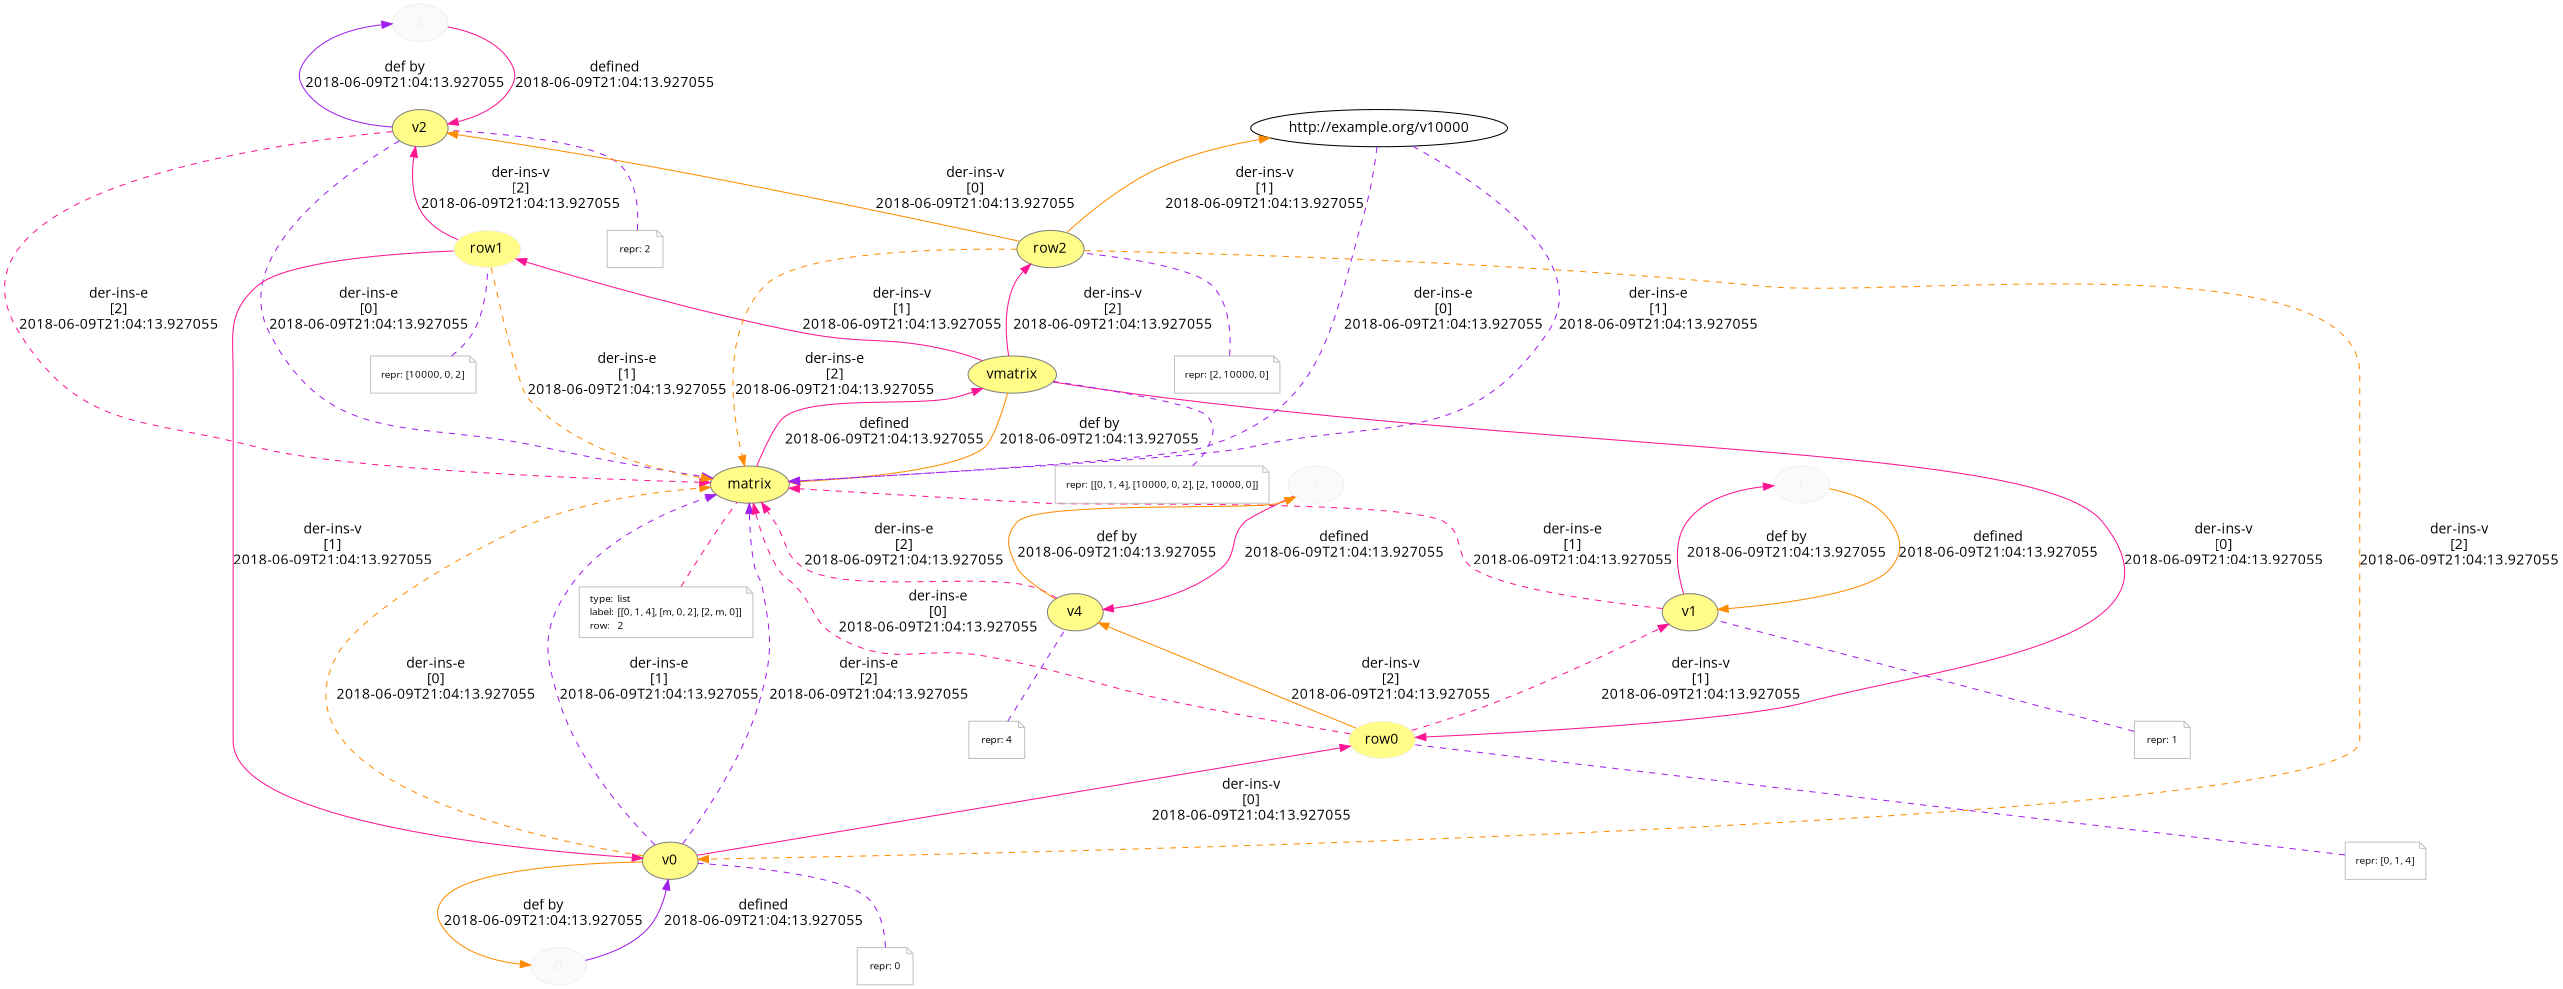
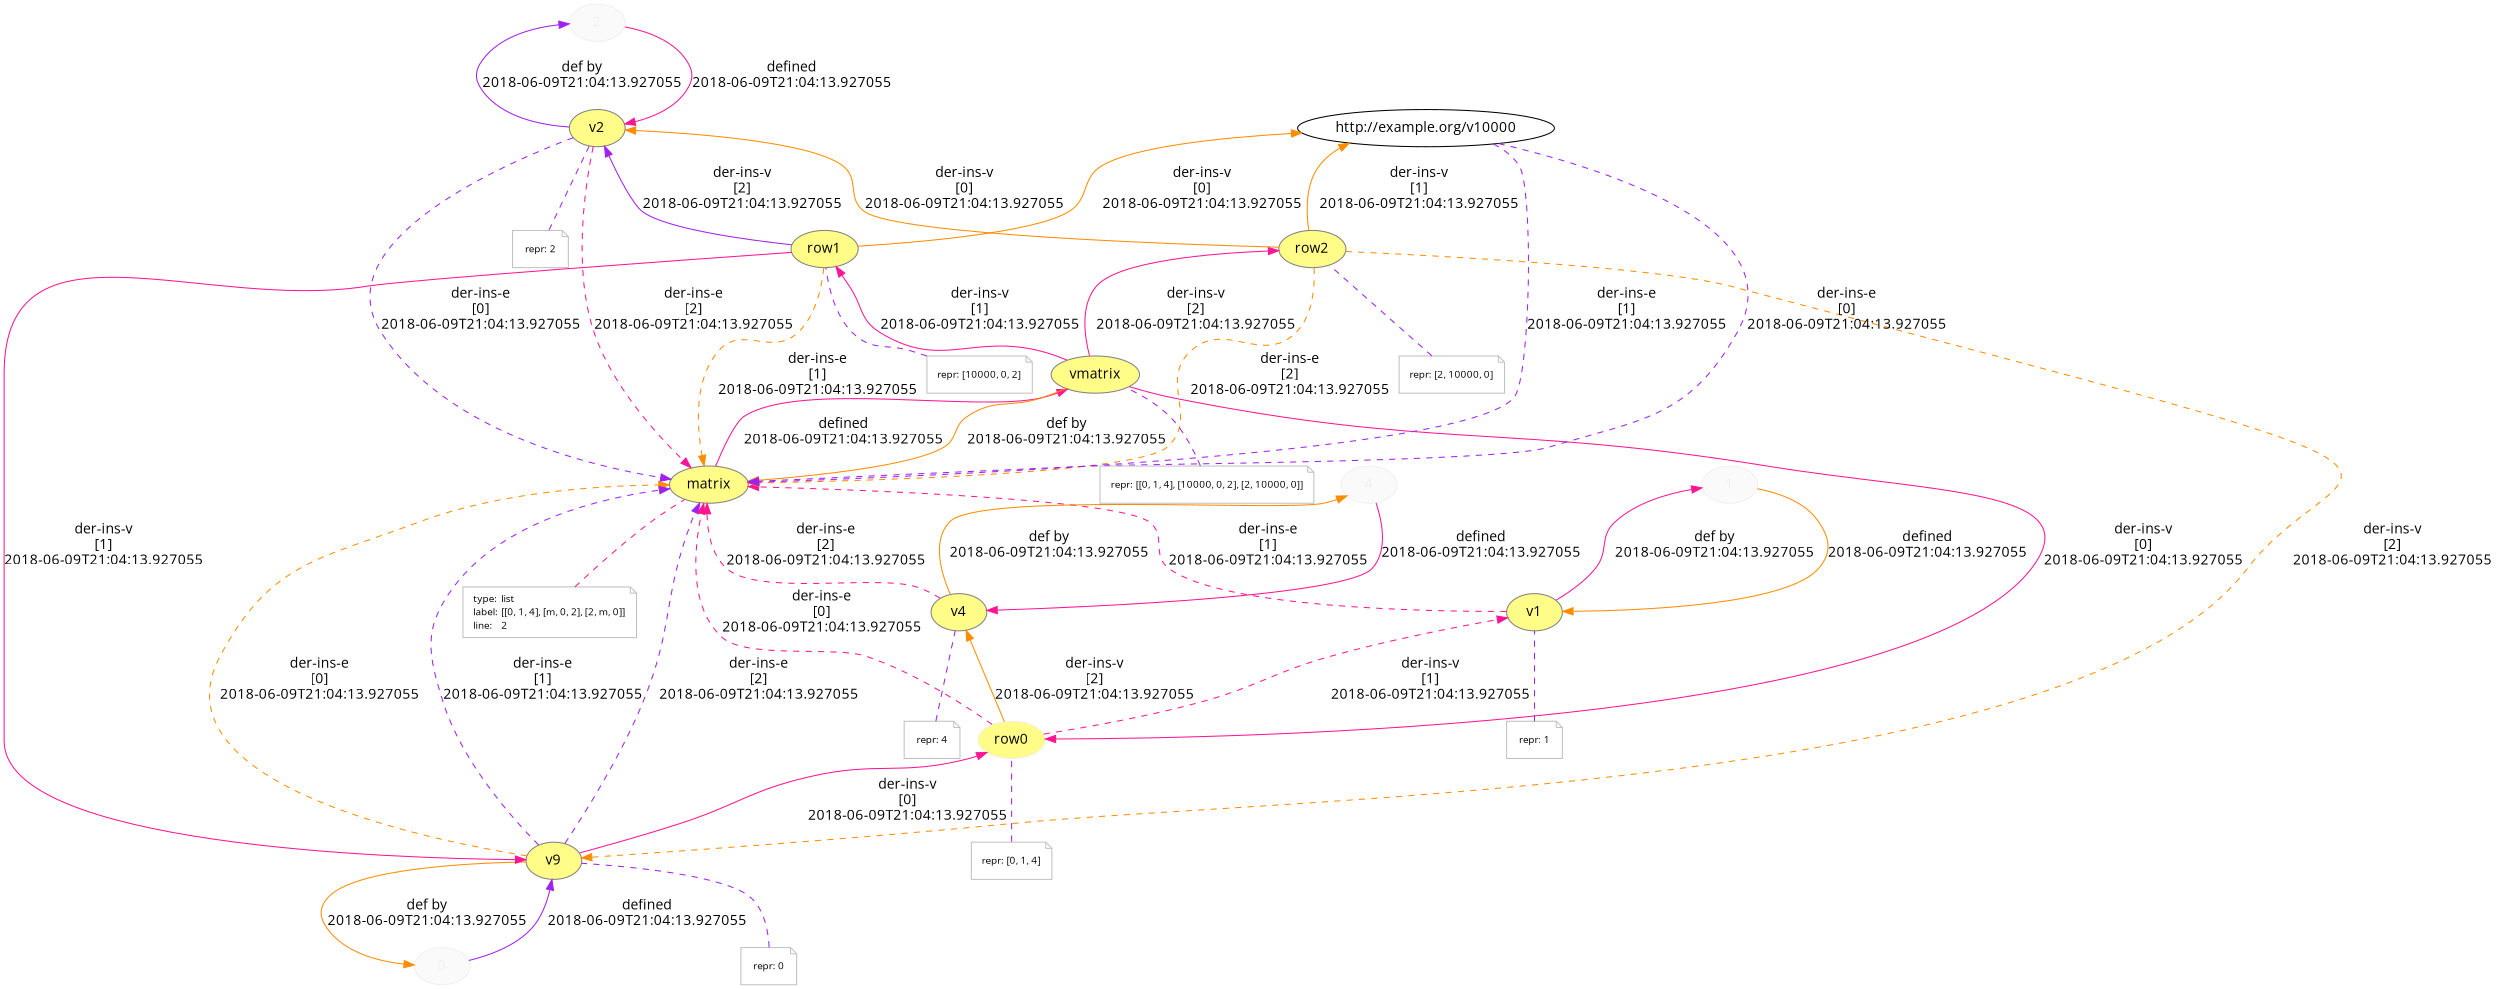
edge "row1" -> "http://example.org/v10000": added, label "der-ins-v [0] 2018-06-09T21:04:13.927055"
edge "row1" -> "v2": color deeppink -> purple
node "row1": color #f0f0f0 -> #808080
node "type:": text "row:" -> "line:"
node "v0": label "v0" -> "v9"
